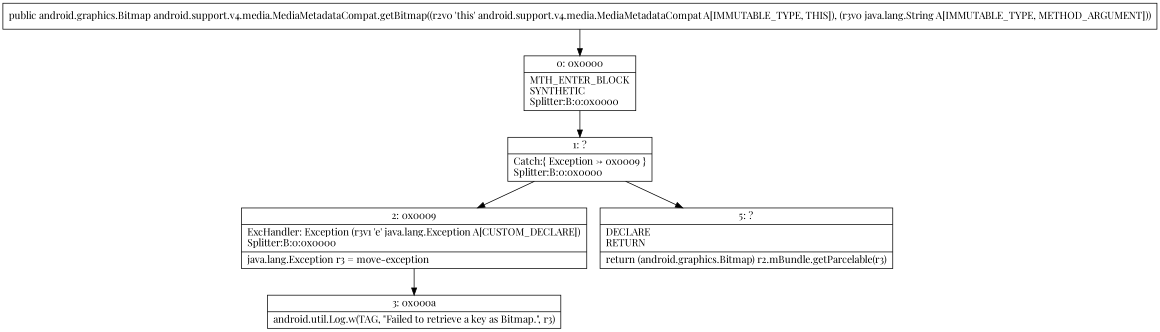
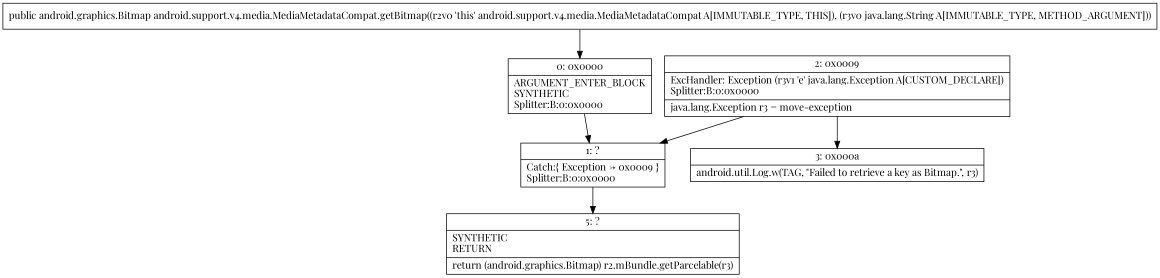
node "0: 0x0000": text "MTH_ENTER_BLOCK" -> "ARGUMENT_ENTER_BLOCK"
edge "1: ?" -> "2: 0x0009": reversed
node "5: ?": text "DECLARE" -> "SYNTHETIC"
